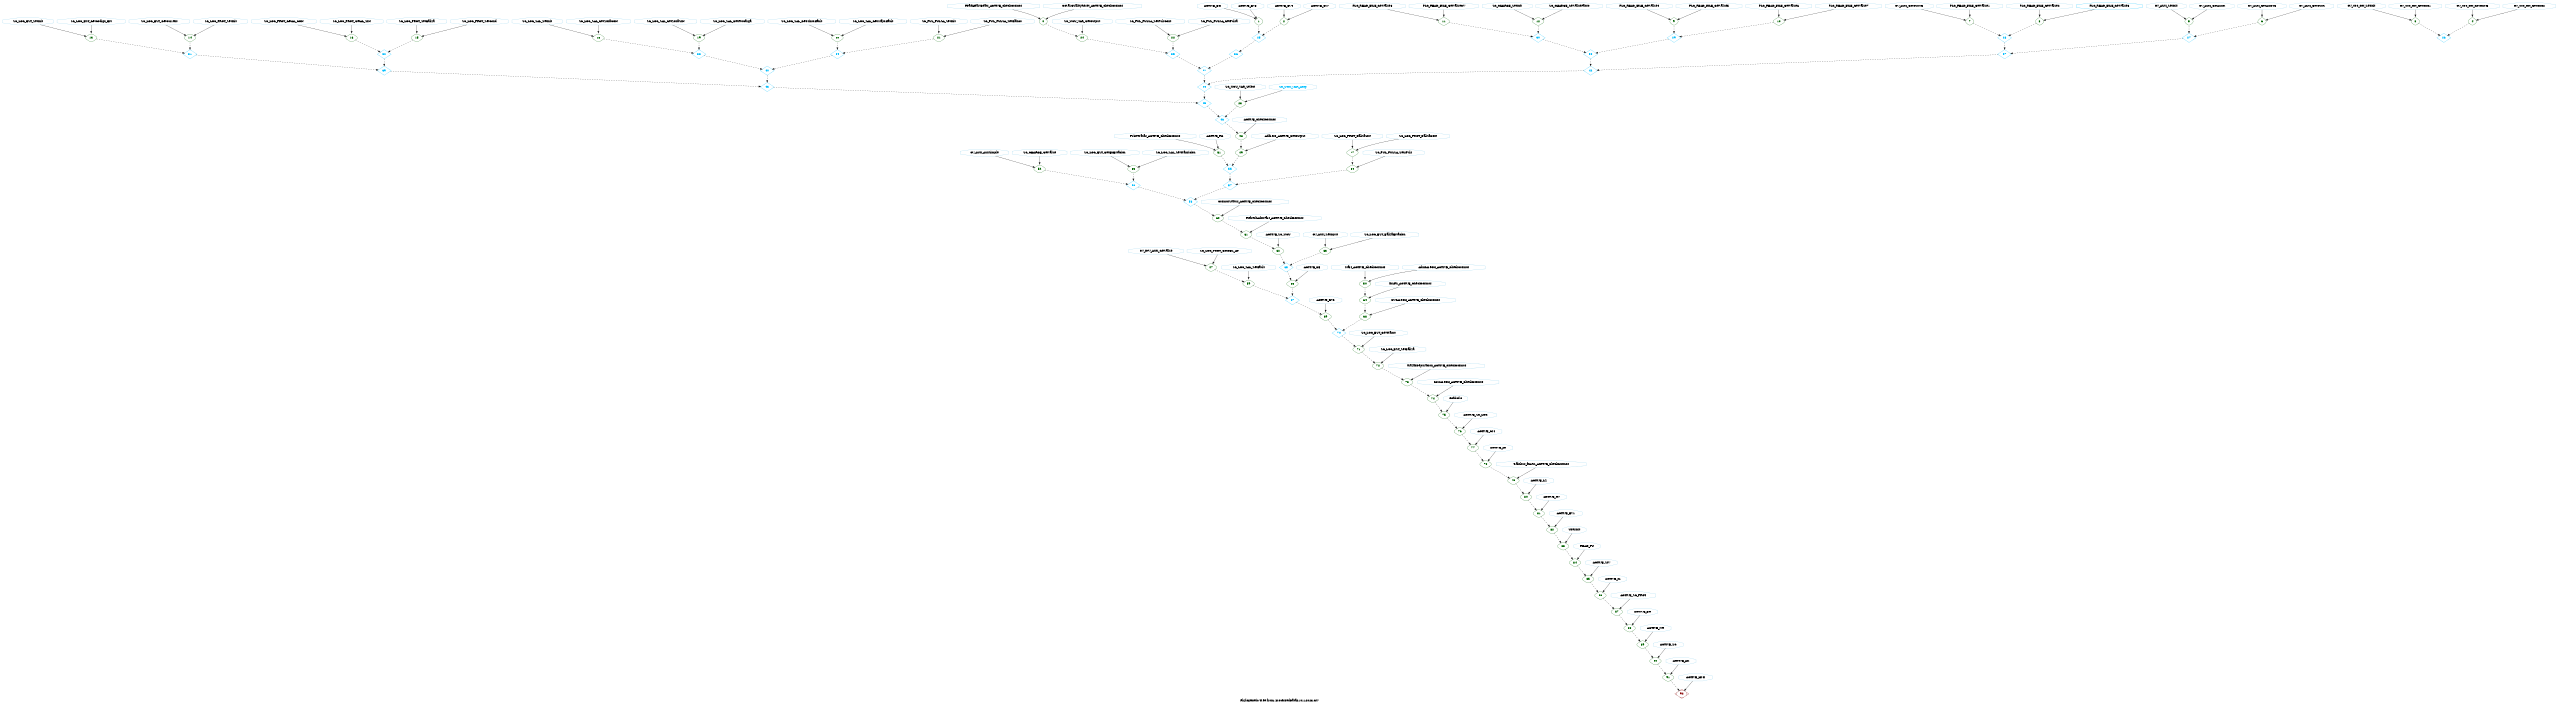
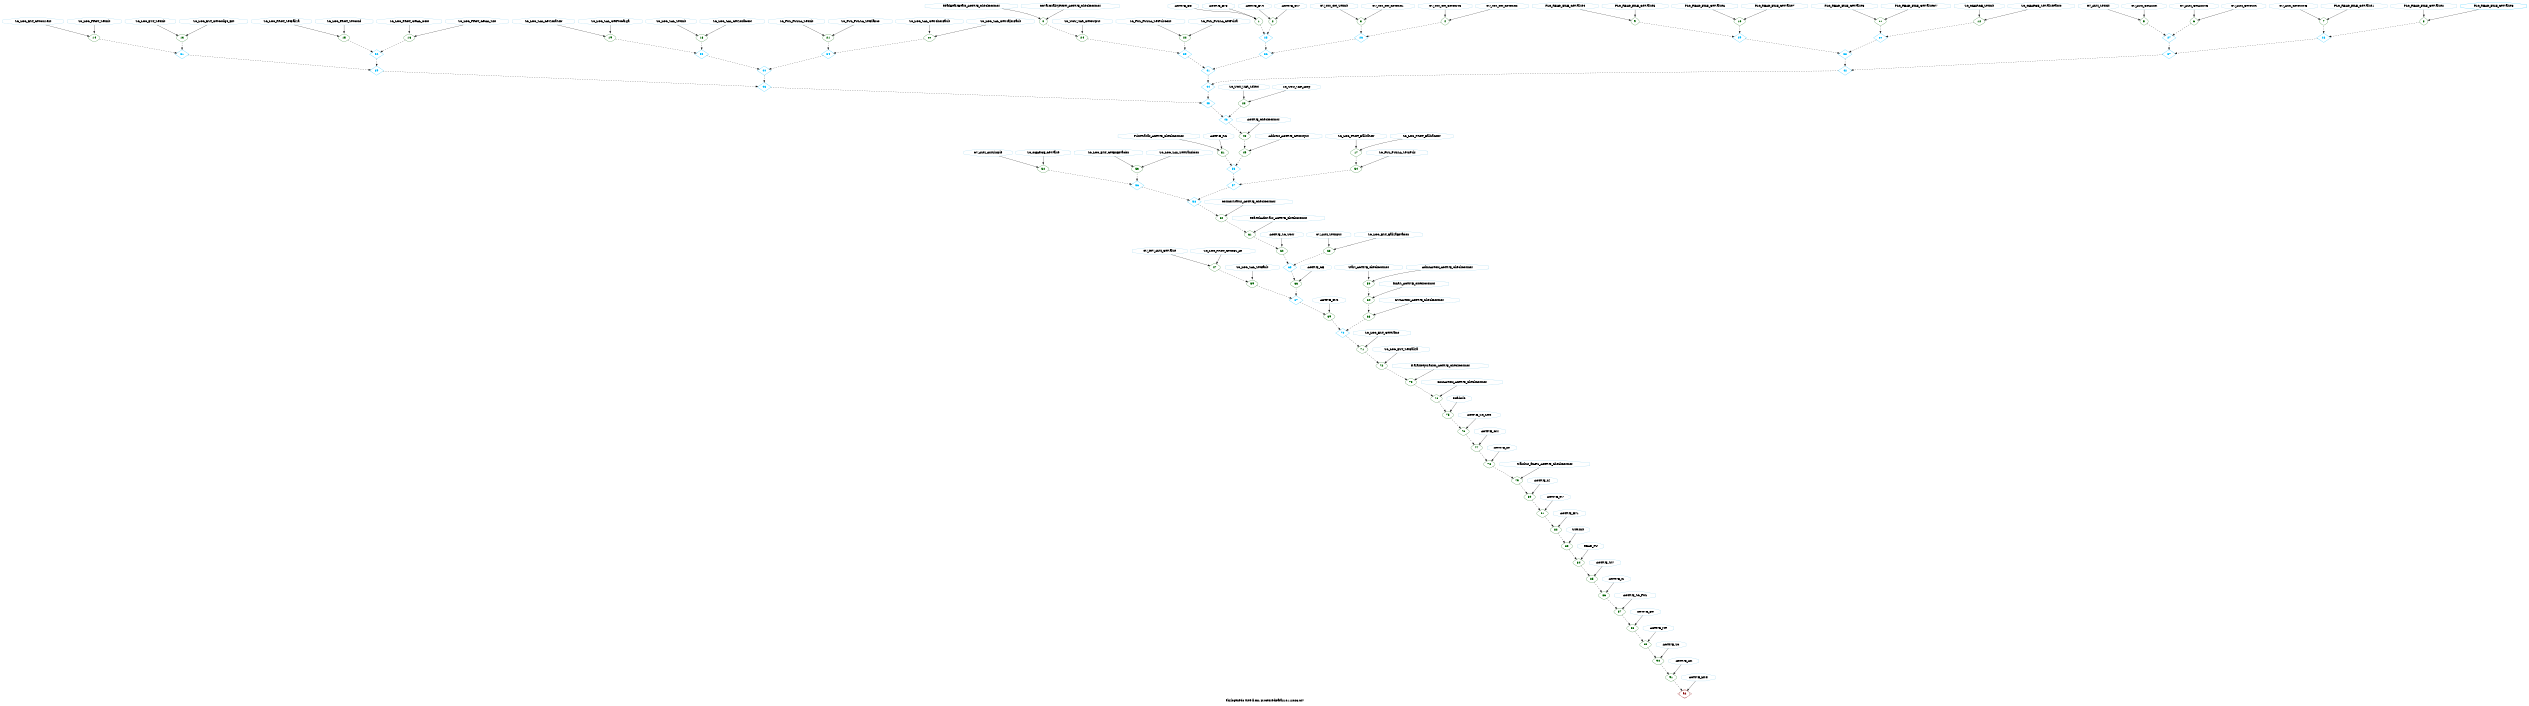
edge "26" -- "36": added
node "SC_UCU_VAR_Acop": fontcolor #00bfff -> #000000
node "ACTIVE_SC_PROT": label "ACTIVE_SC_PROT" -> "ACTIVE_SC_PUL"
